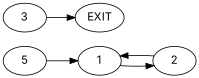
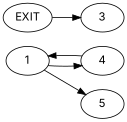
edge "3" -> "EXIT": reversed
edge "5" -> "1": reversed
node "2": label "2" -> "4"
